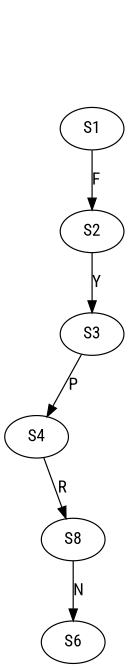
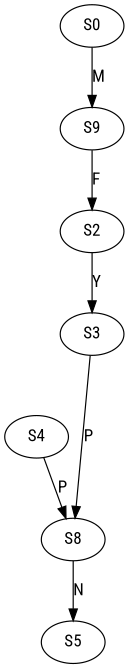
node "S0": added
node "S1": label "S1" -> "S9"
edge "S3" -> "S4": now "S3" -> "S8"
edge "S4" -> "S8": label "R" -> "P"
node "S6": label "S6" -> "S5"
